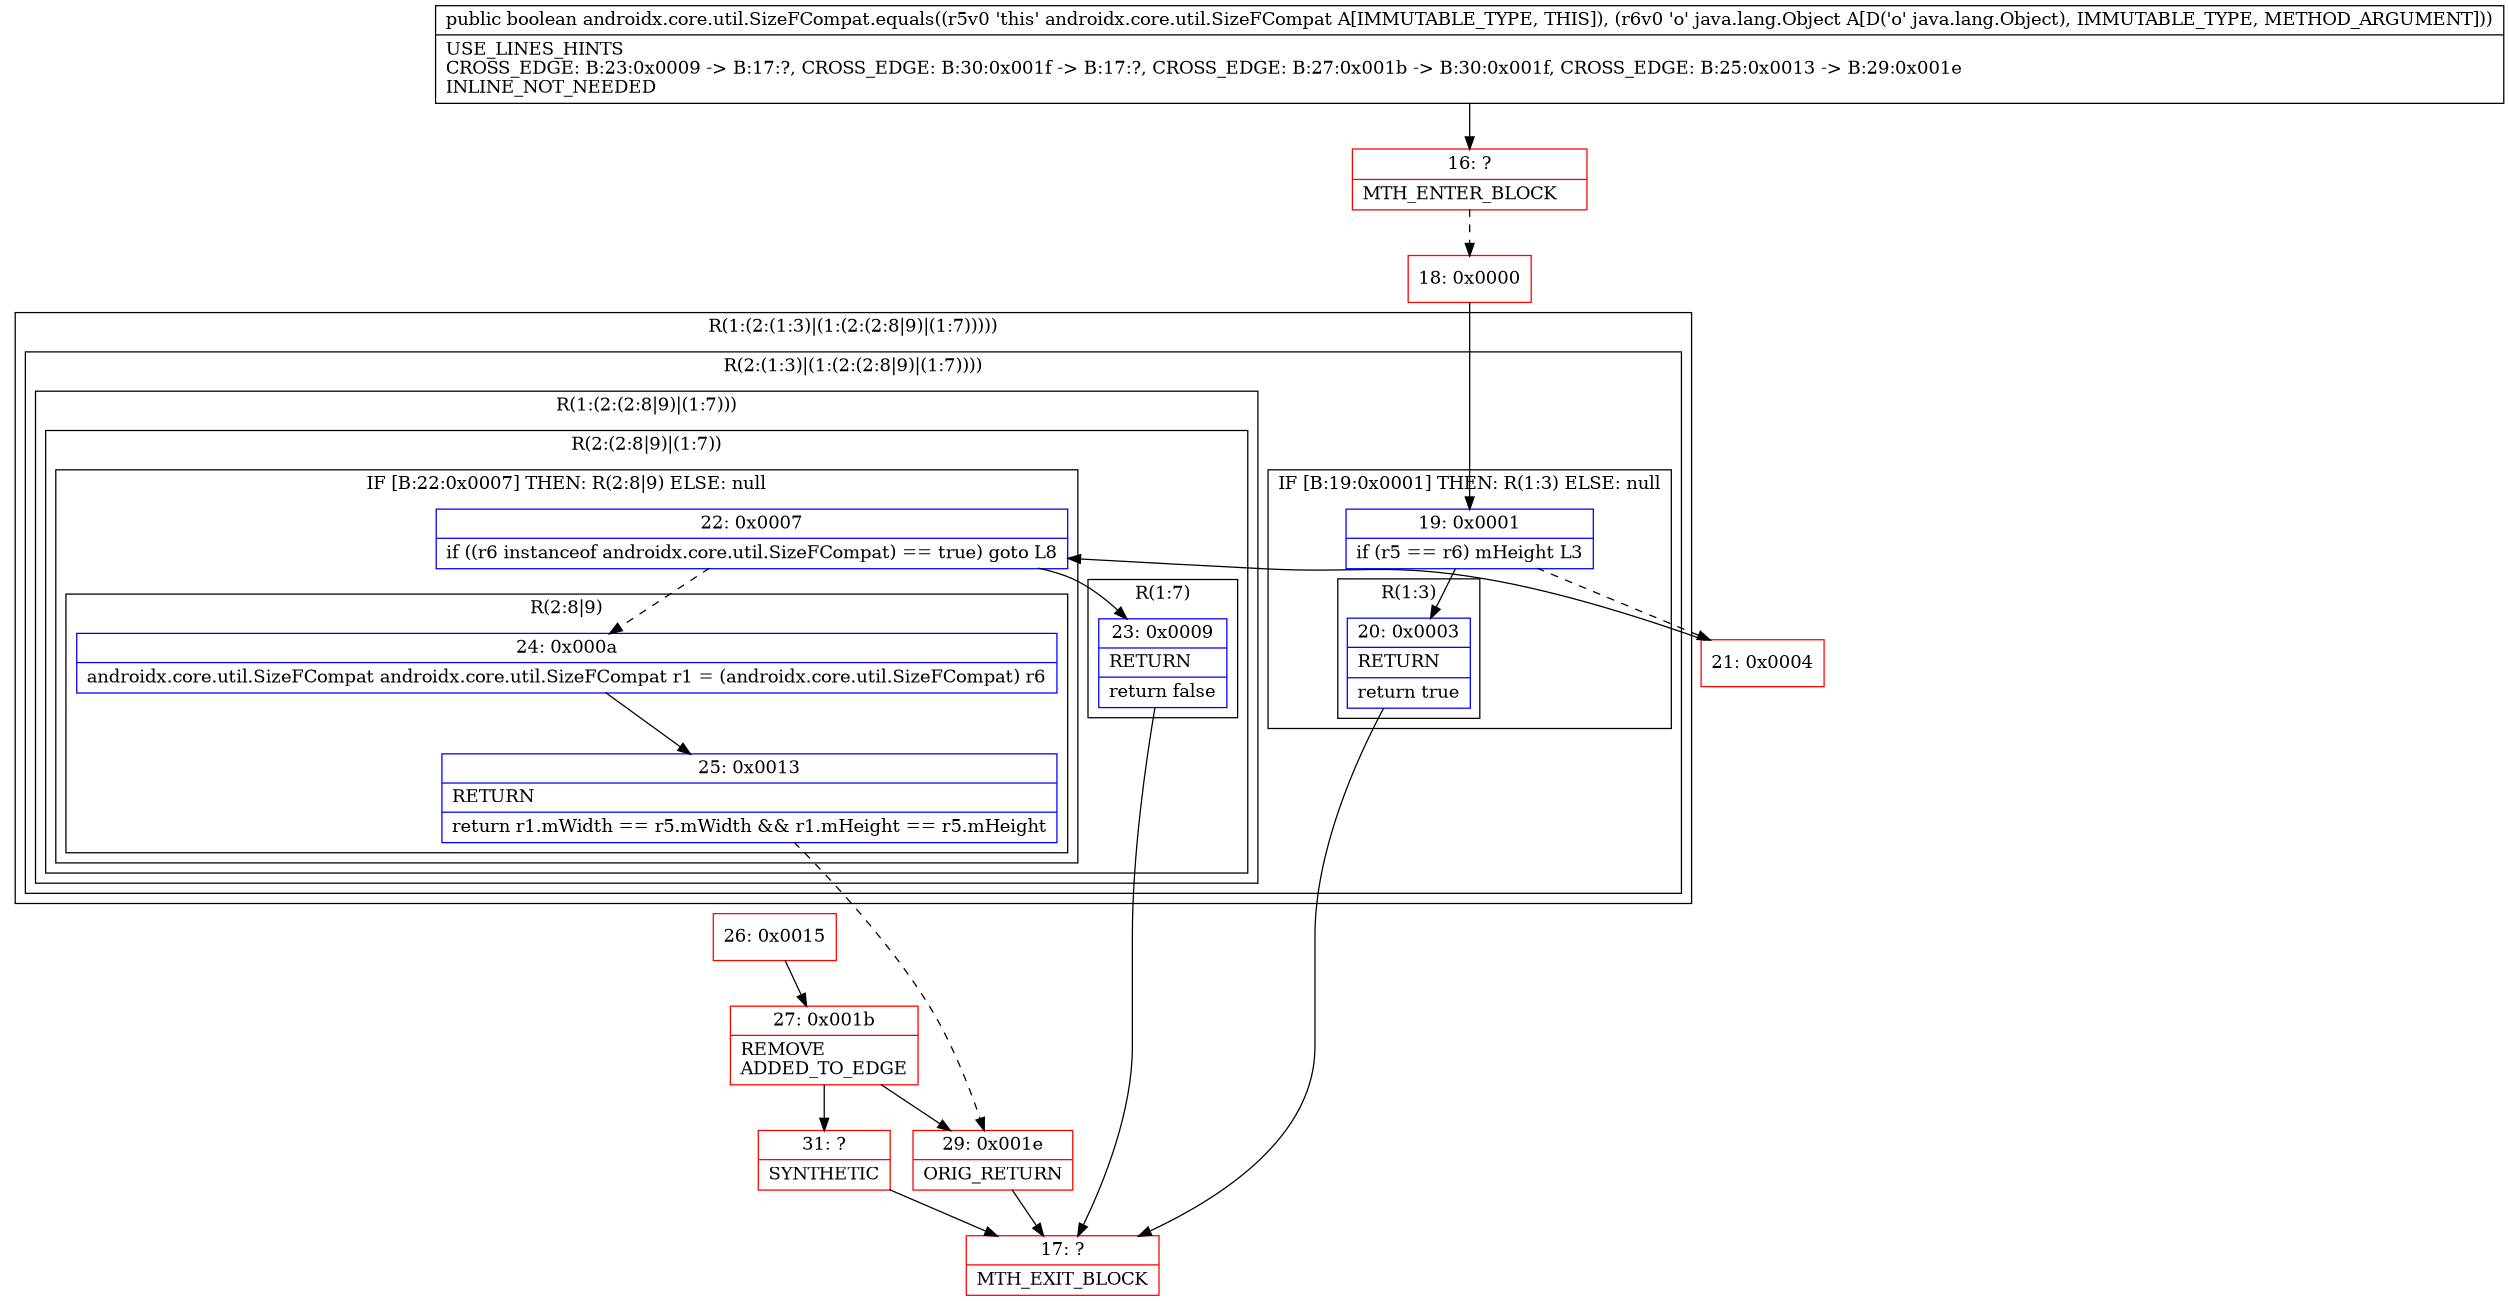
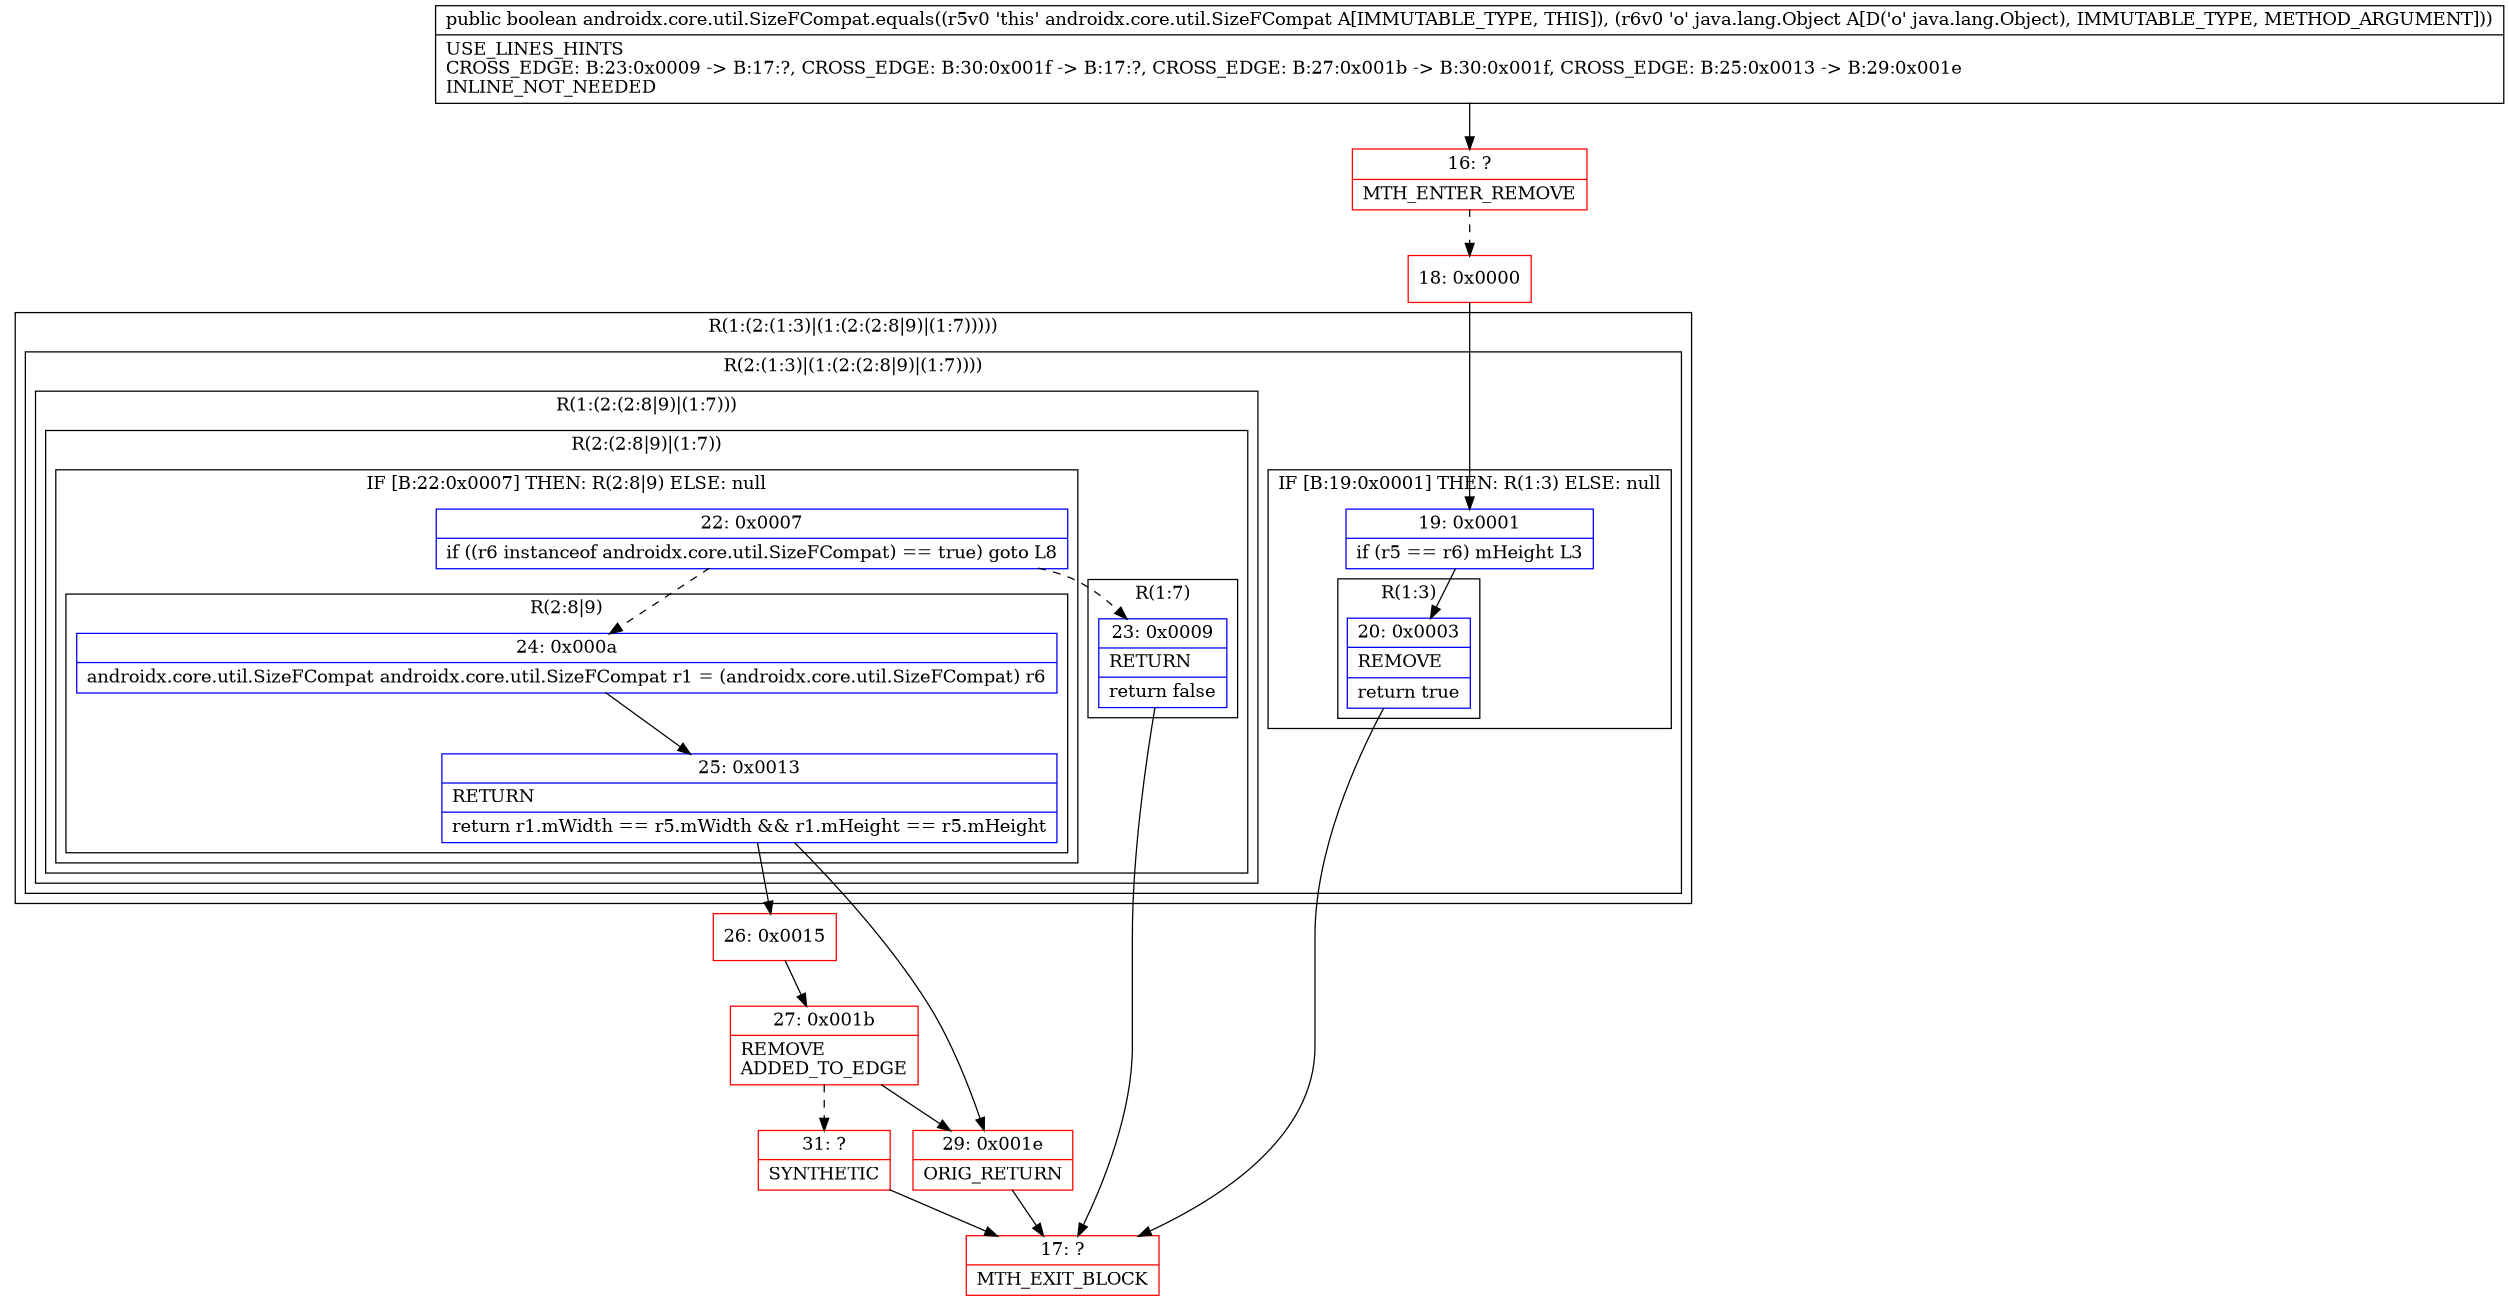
node "16: ?": text "MTH_ENTER_BLOCK" -> "MTH_ENTER_REMOVE"
edge "22: 0x0007" -> "23: 0x0009": style solid -> dashed
node "20: 0x0003": text "RETURN" -> "REMOVE"
node "21: 0x0004": removed
edge "25: 0x0013" -> "26: 0x0015": added
edge "25: 0x0013" -> "29: 0x001e": style dashed -> solid
edge "27: 0x001b" -> "31: ?": style solid -> dashed
